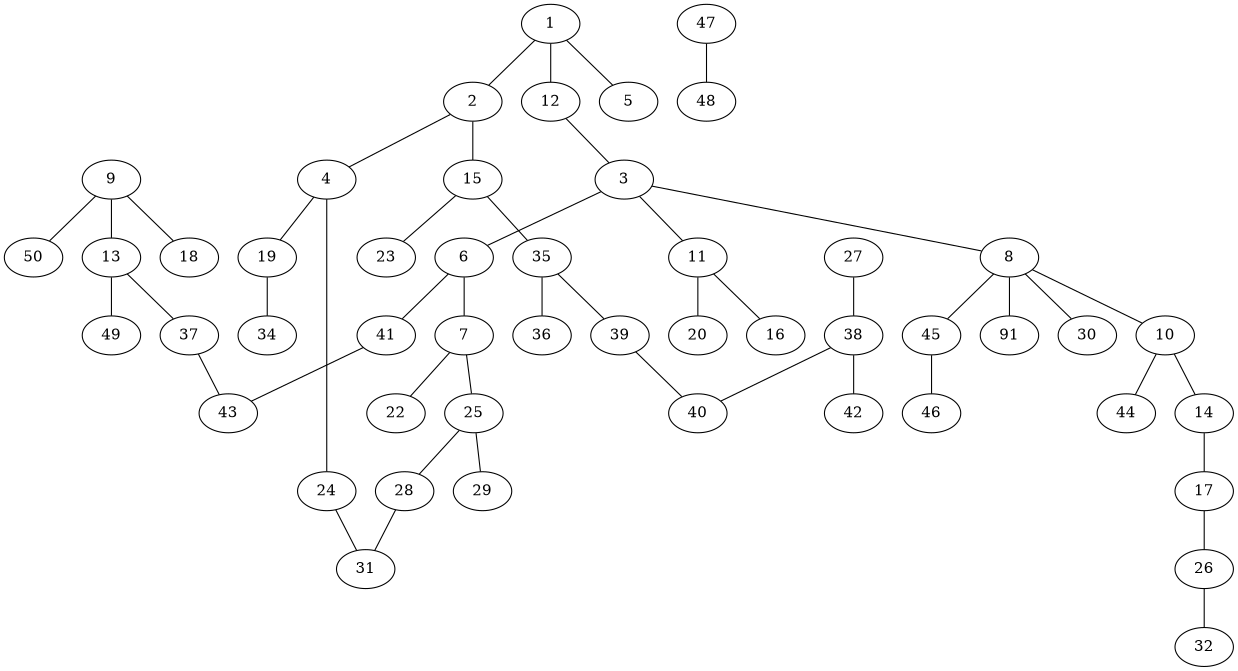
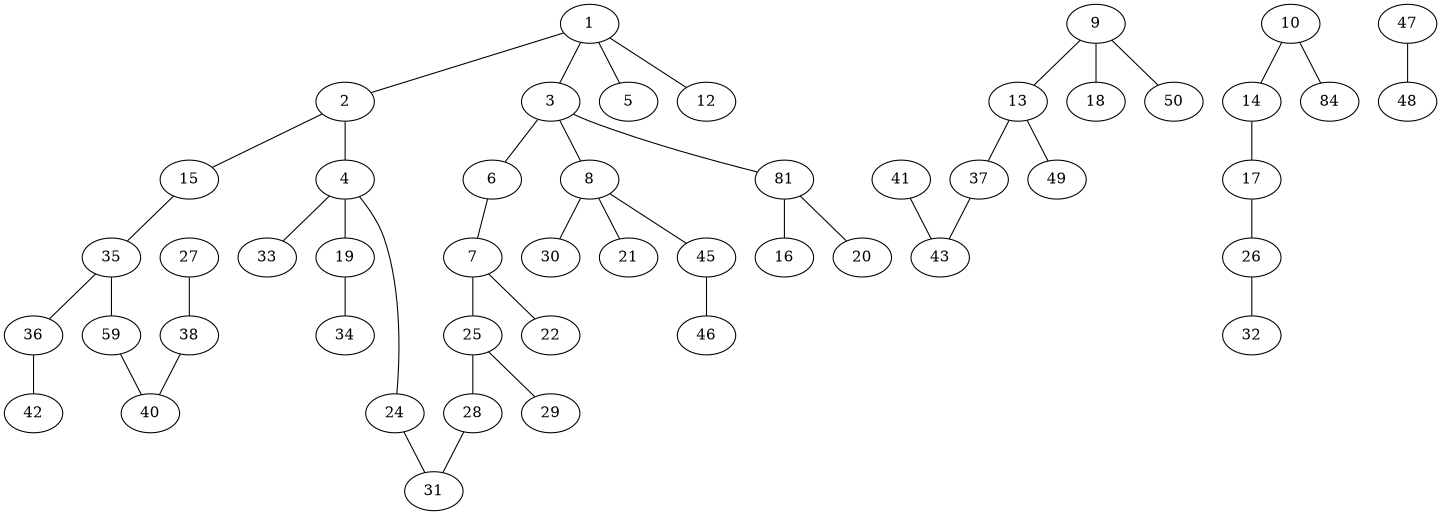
edge "12" -- "3": now "1" -- "3"
node "33": added
node "23": removed
node "11": label "11" -> "81"
edge "6" -- "41": removed
edge "8" -- "10": removed
node "39": label "39" -> "59"
node "91": label "91" -> "21"
edge "38" -- "42": now "36" -- "42"
node "44": label "44" -> "84"
